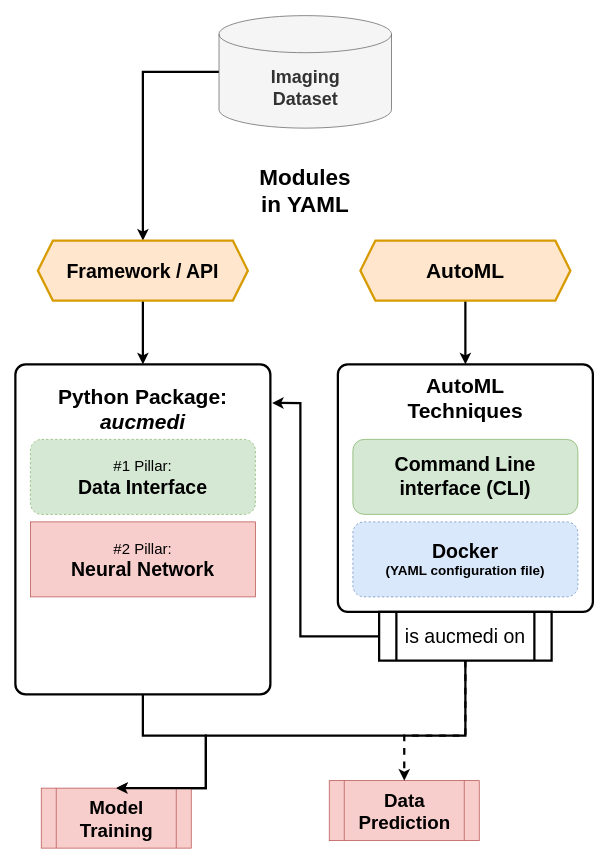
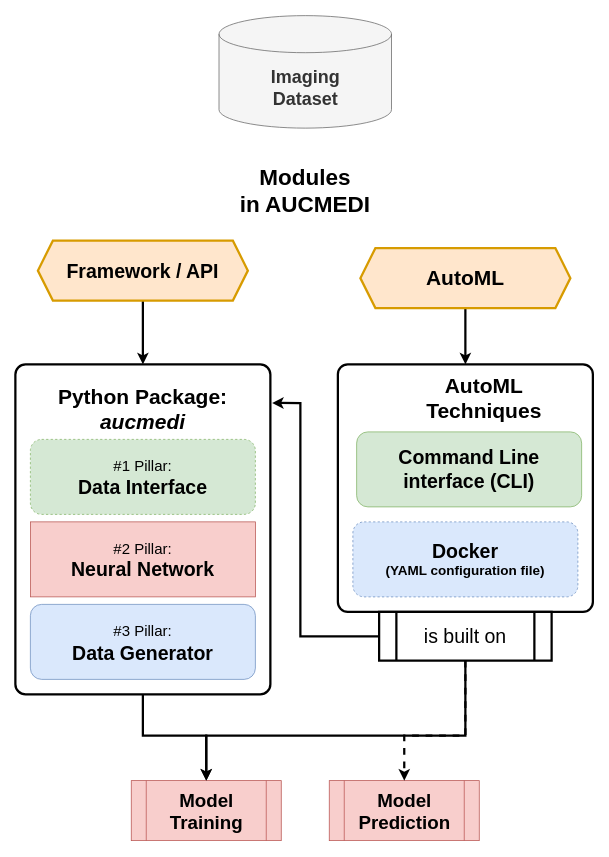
edge "Imaging Dataset" -> "Framework / API": removed
node "Modules in YAML": label "Modules in YAML" -> "Modules in AUCMEDI"
node "AutoML": moved (465, 270) -> (465, 278)
node "AutoML Techniques": moved (465, 398) -> (484, 398)
node "Command Line interface (CLI)": moved (465, 477) -> (469, 469)
node "is aucmedi on": label "is aucmedi on" -> "is built on"
node "#3 Pillar: Data Generator": added
node "Data Prediction": label "Data Prediction" -> "Model Prediction"
node "Model Training": moved (116, 818) -> (206, 810)
